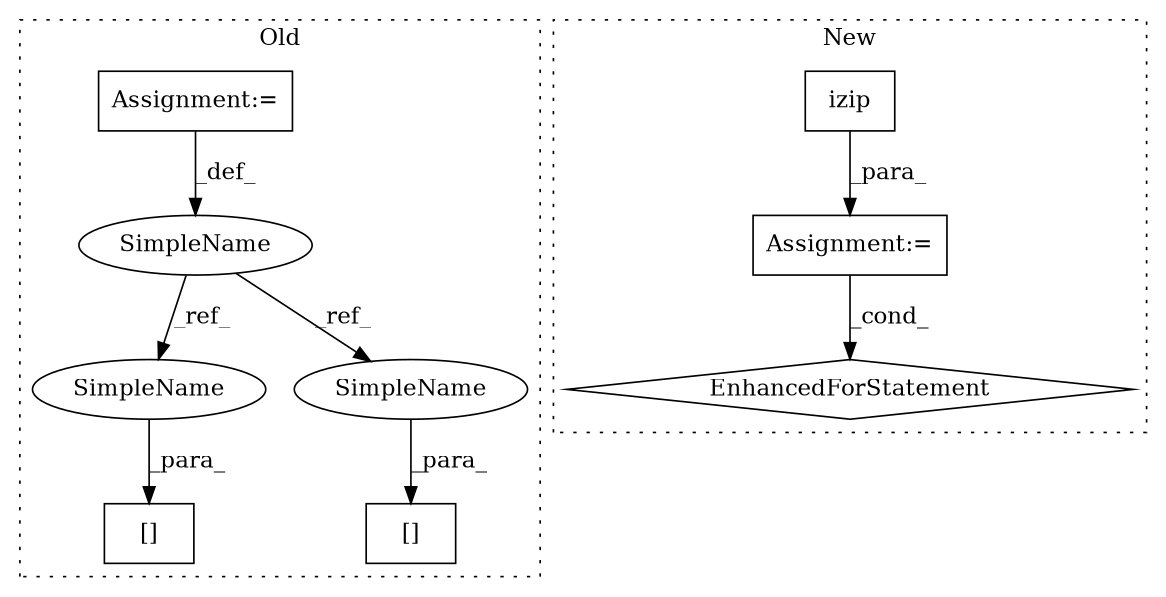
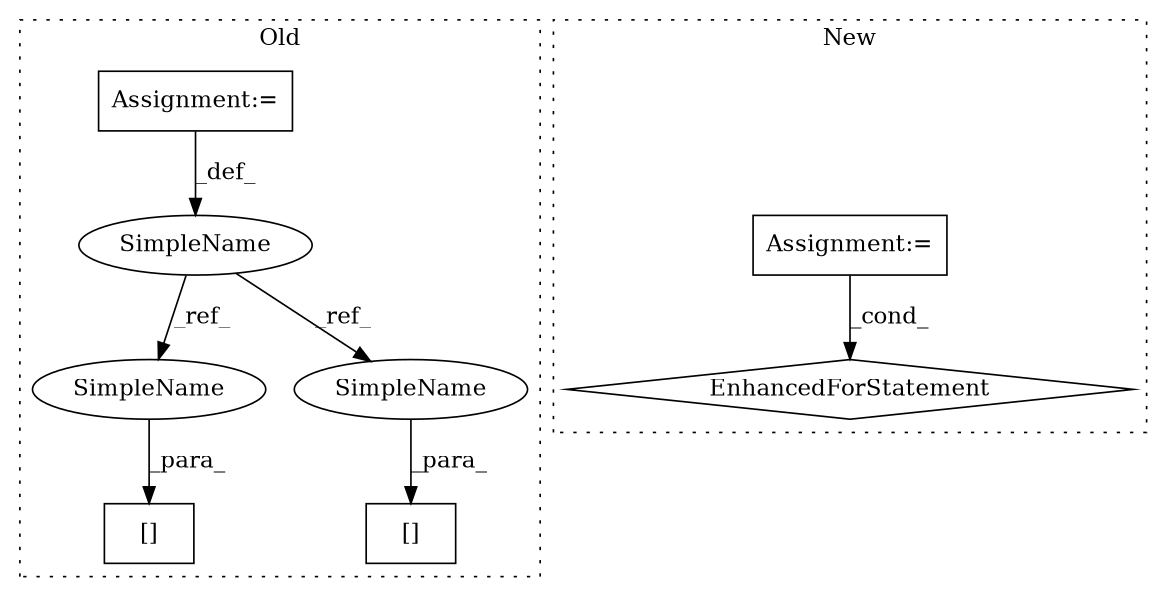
node "izip": removed
